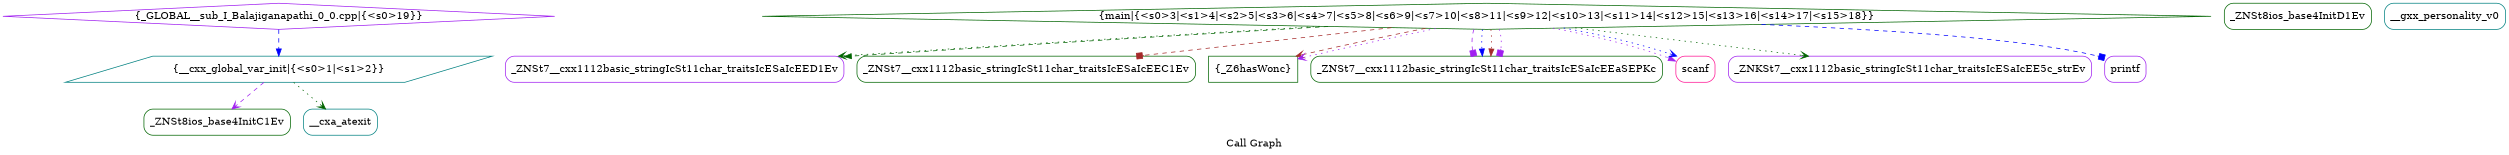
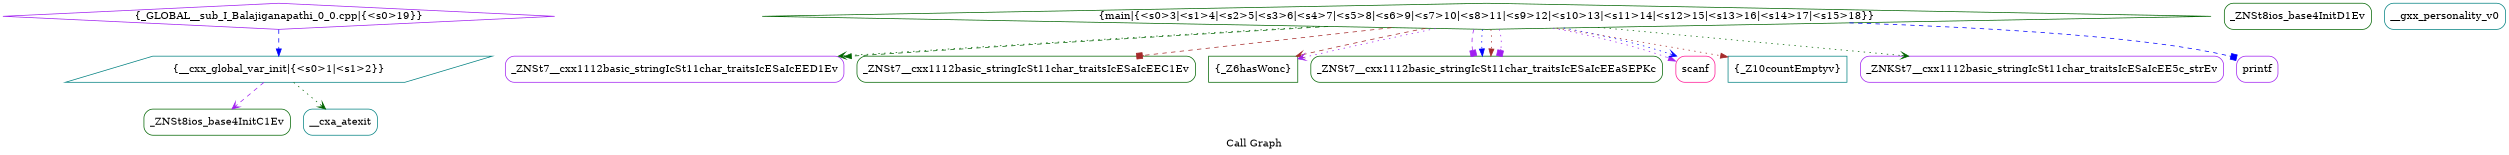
node "{_Z10countEmptyv}": added
